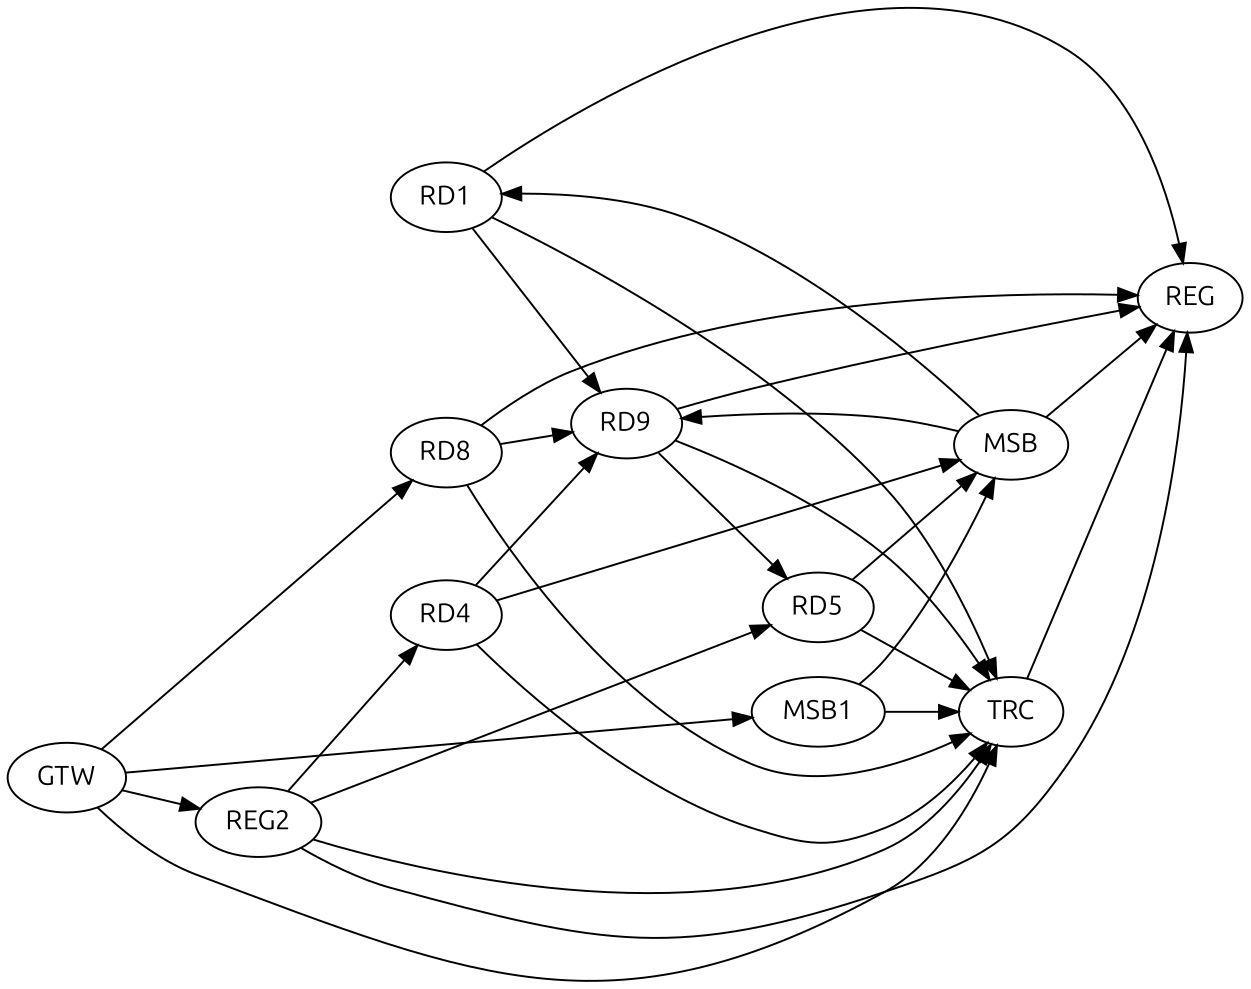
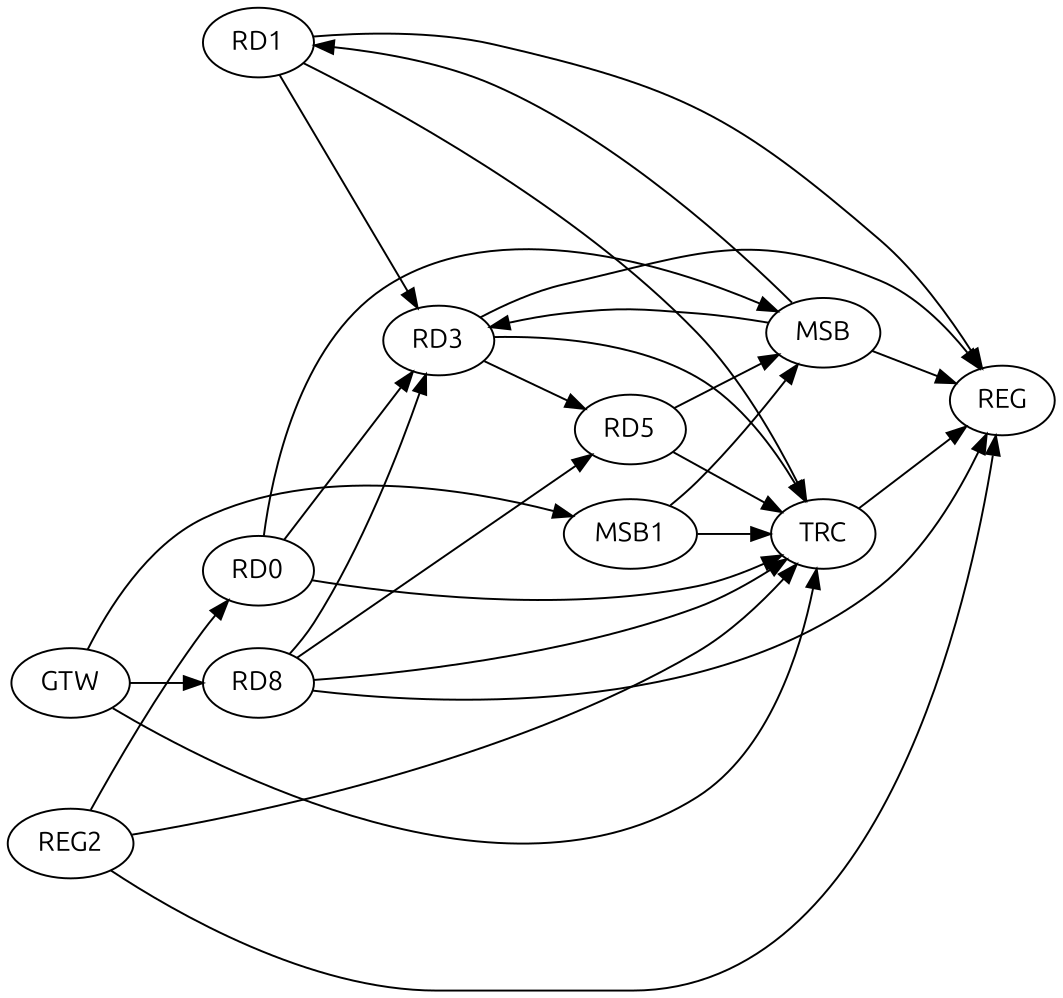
node "RD9": label "RD9" -> "RD3"
node "RD4": label "RD4" -> "RD0"
edge "REG2" -> "RD5": now "RD8" -> "RD5"
edge "GTW" -> "REG2": removed
